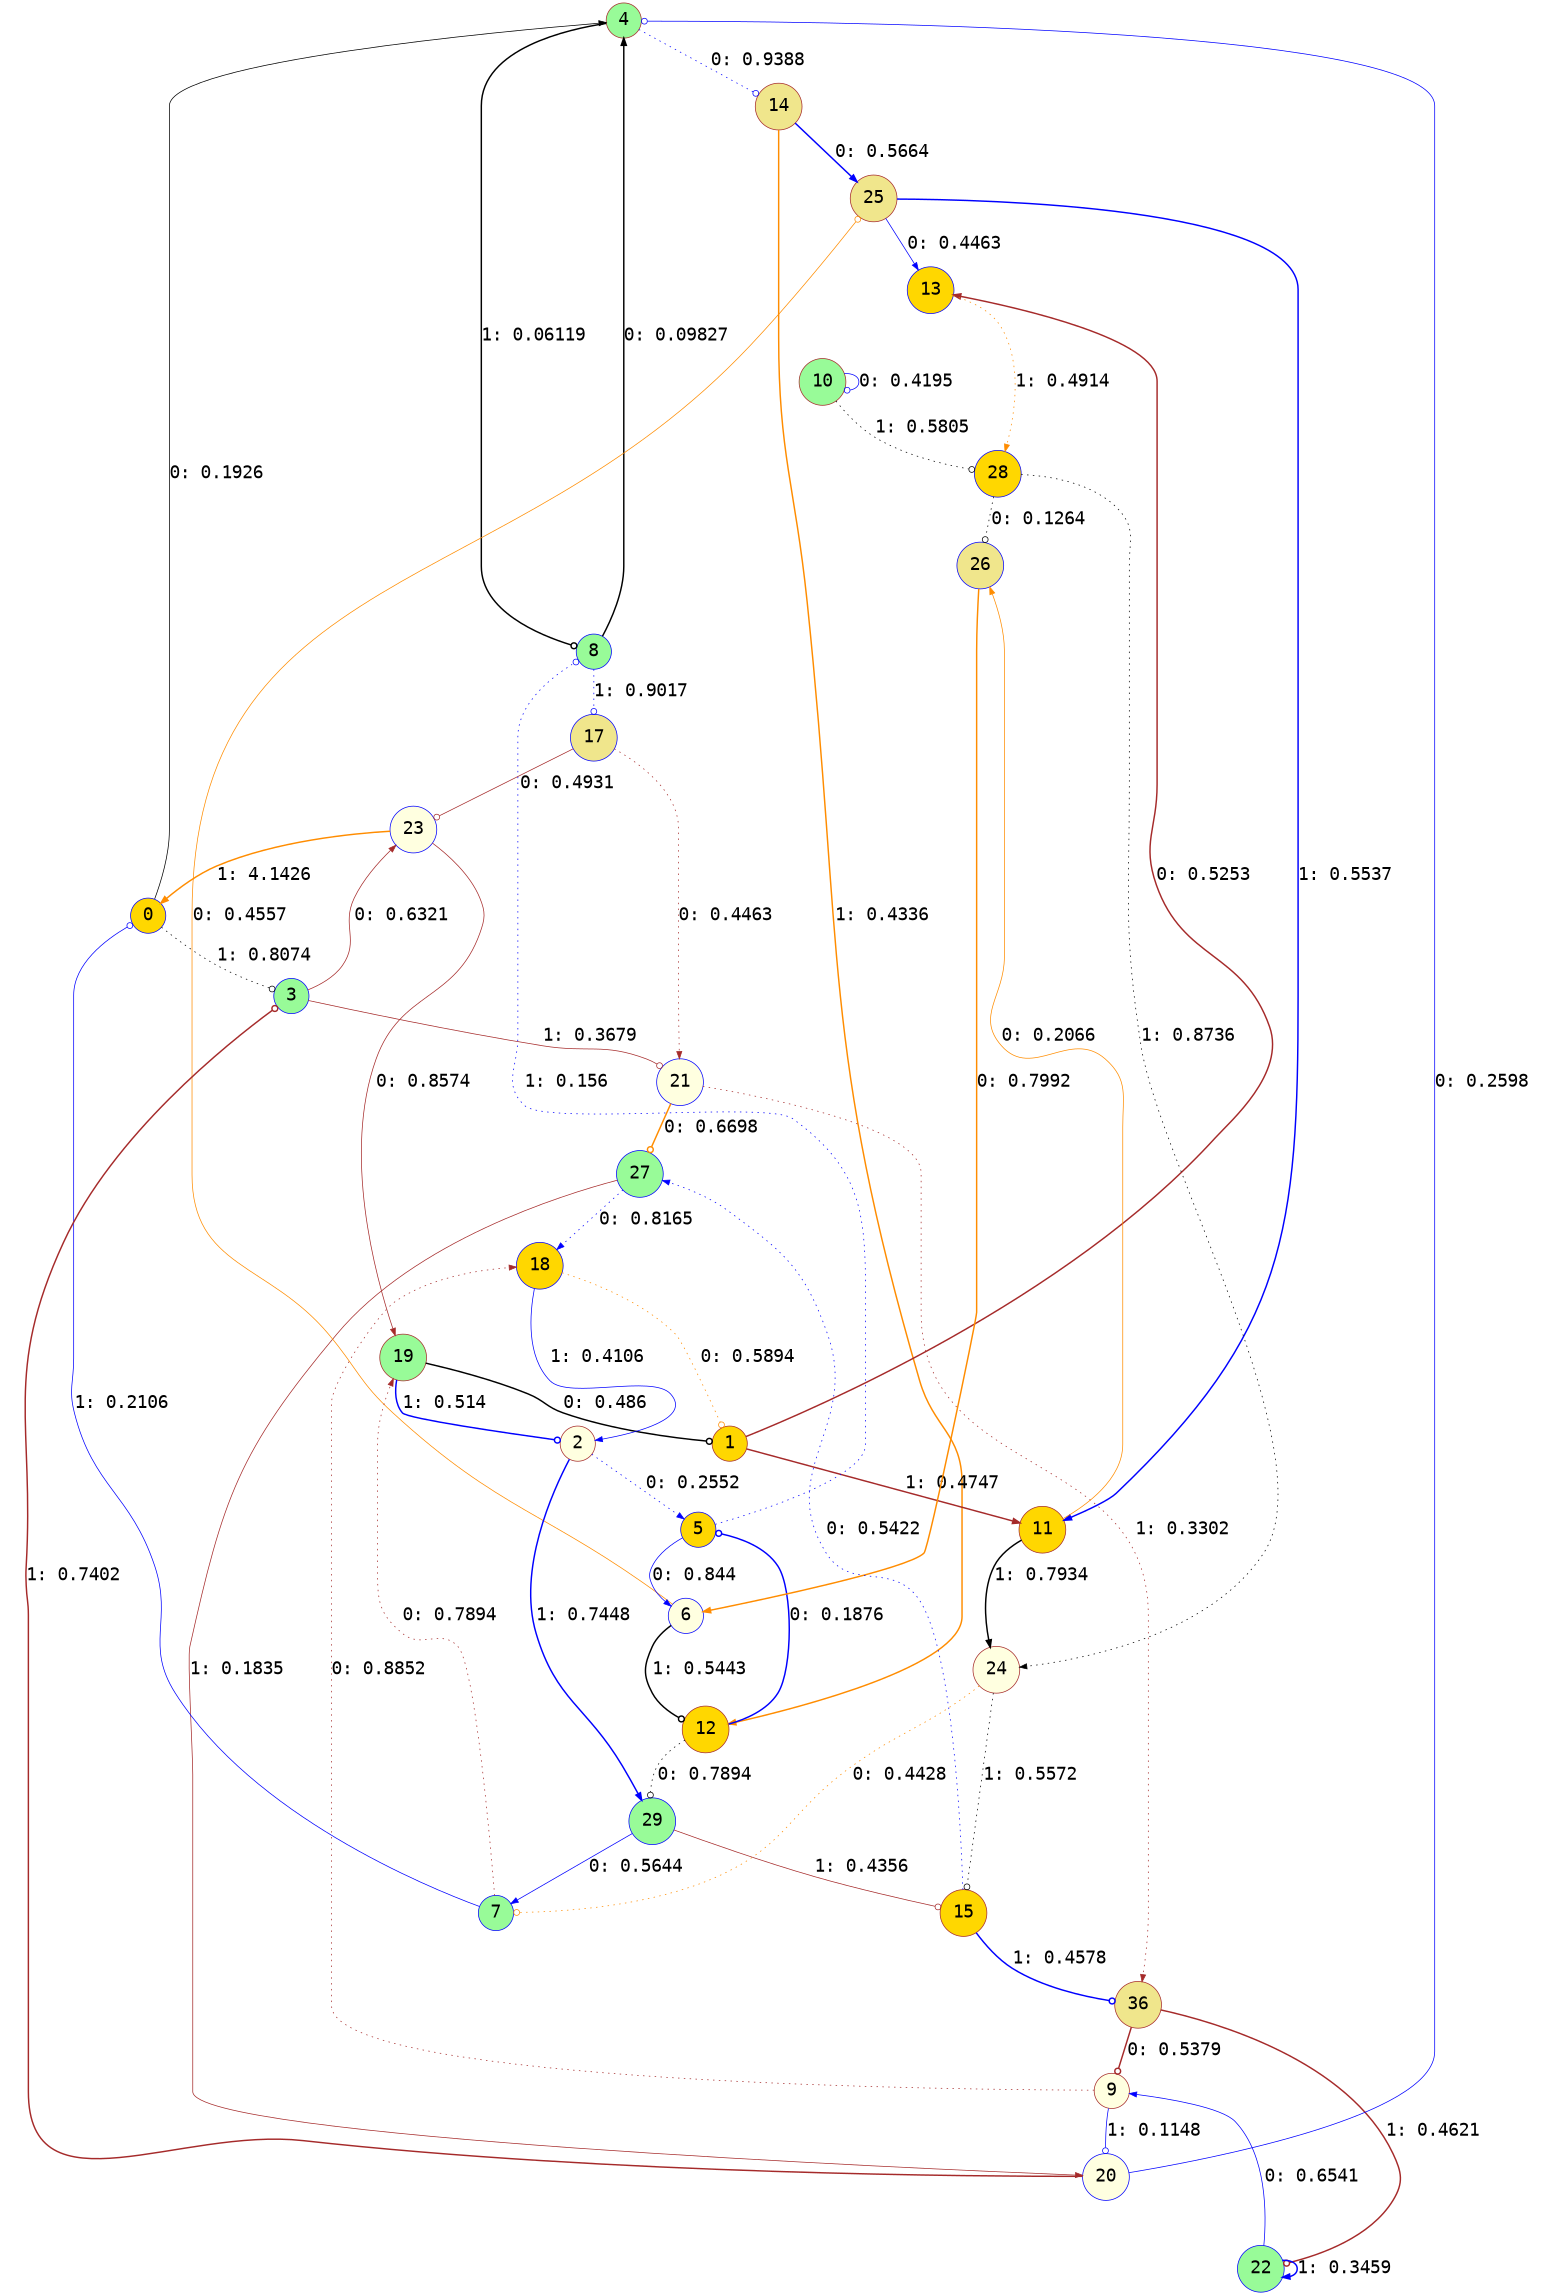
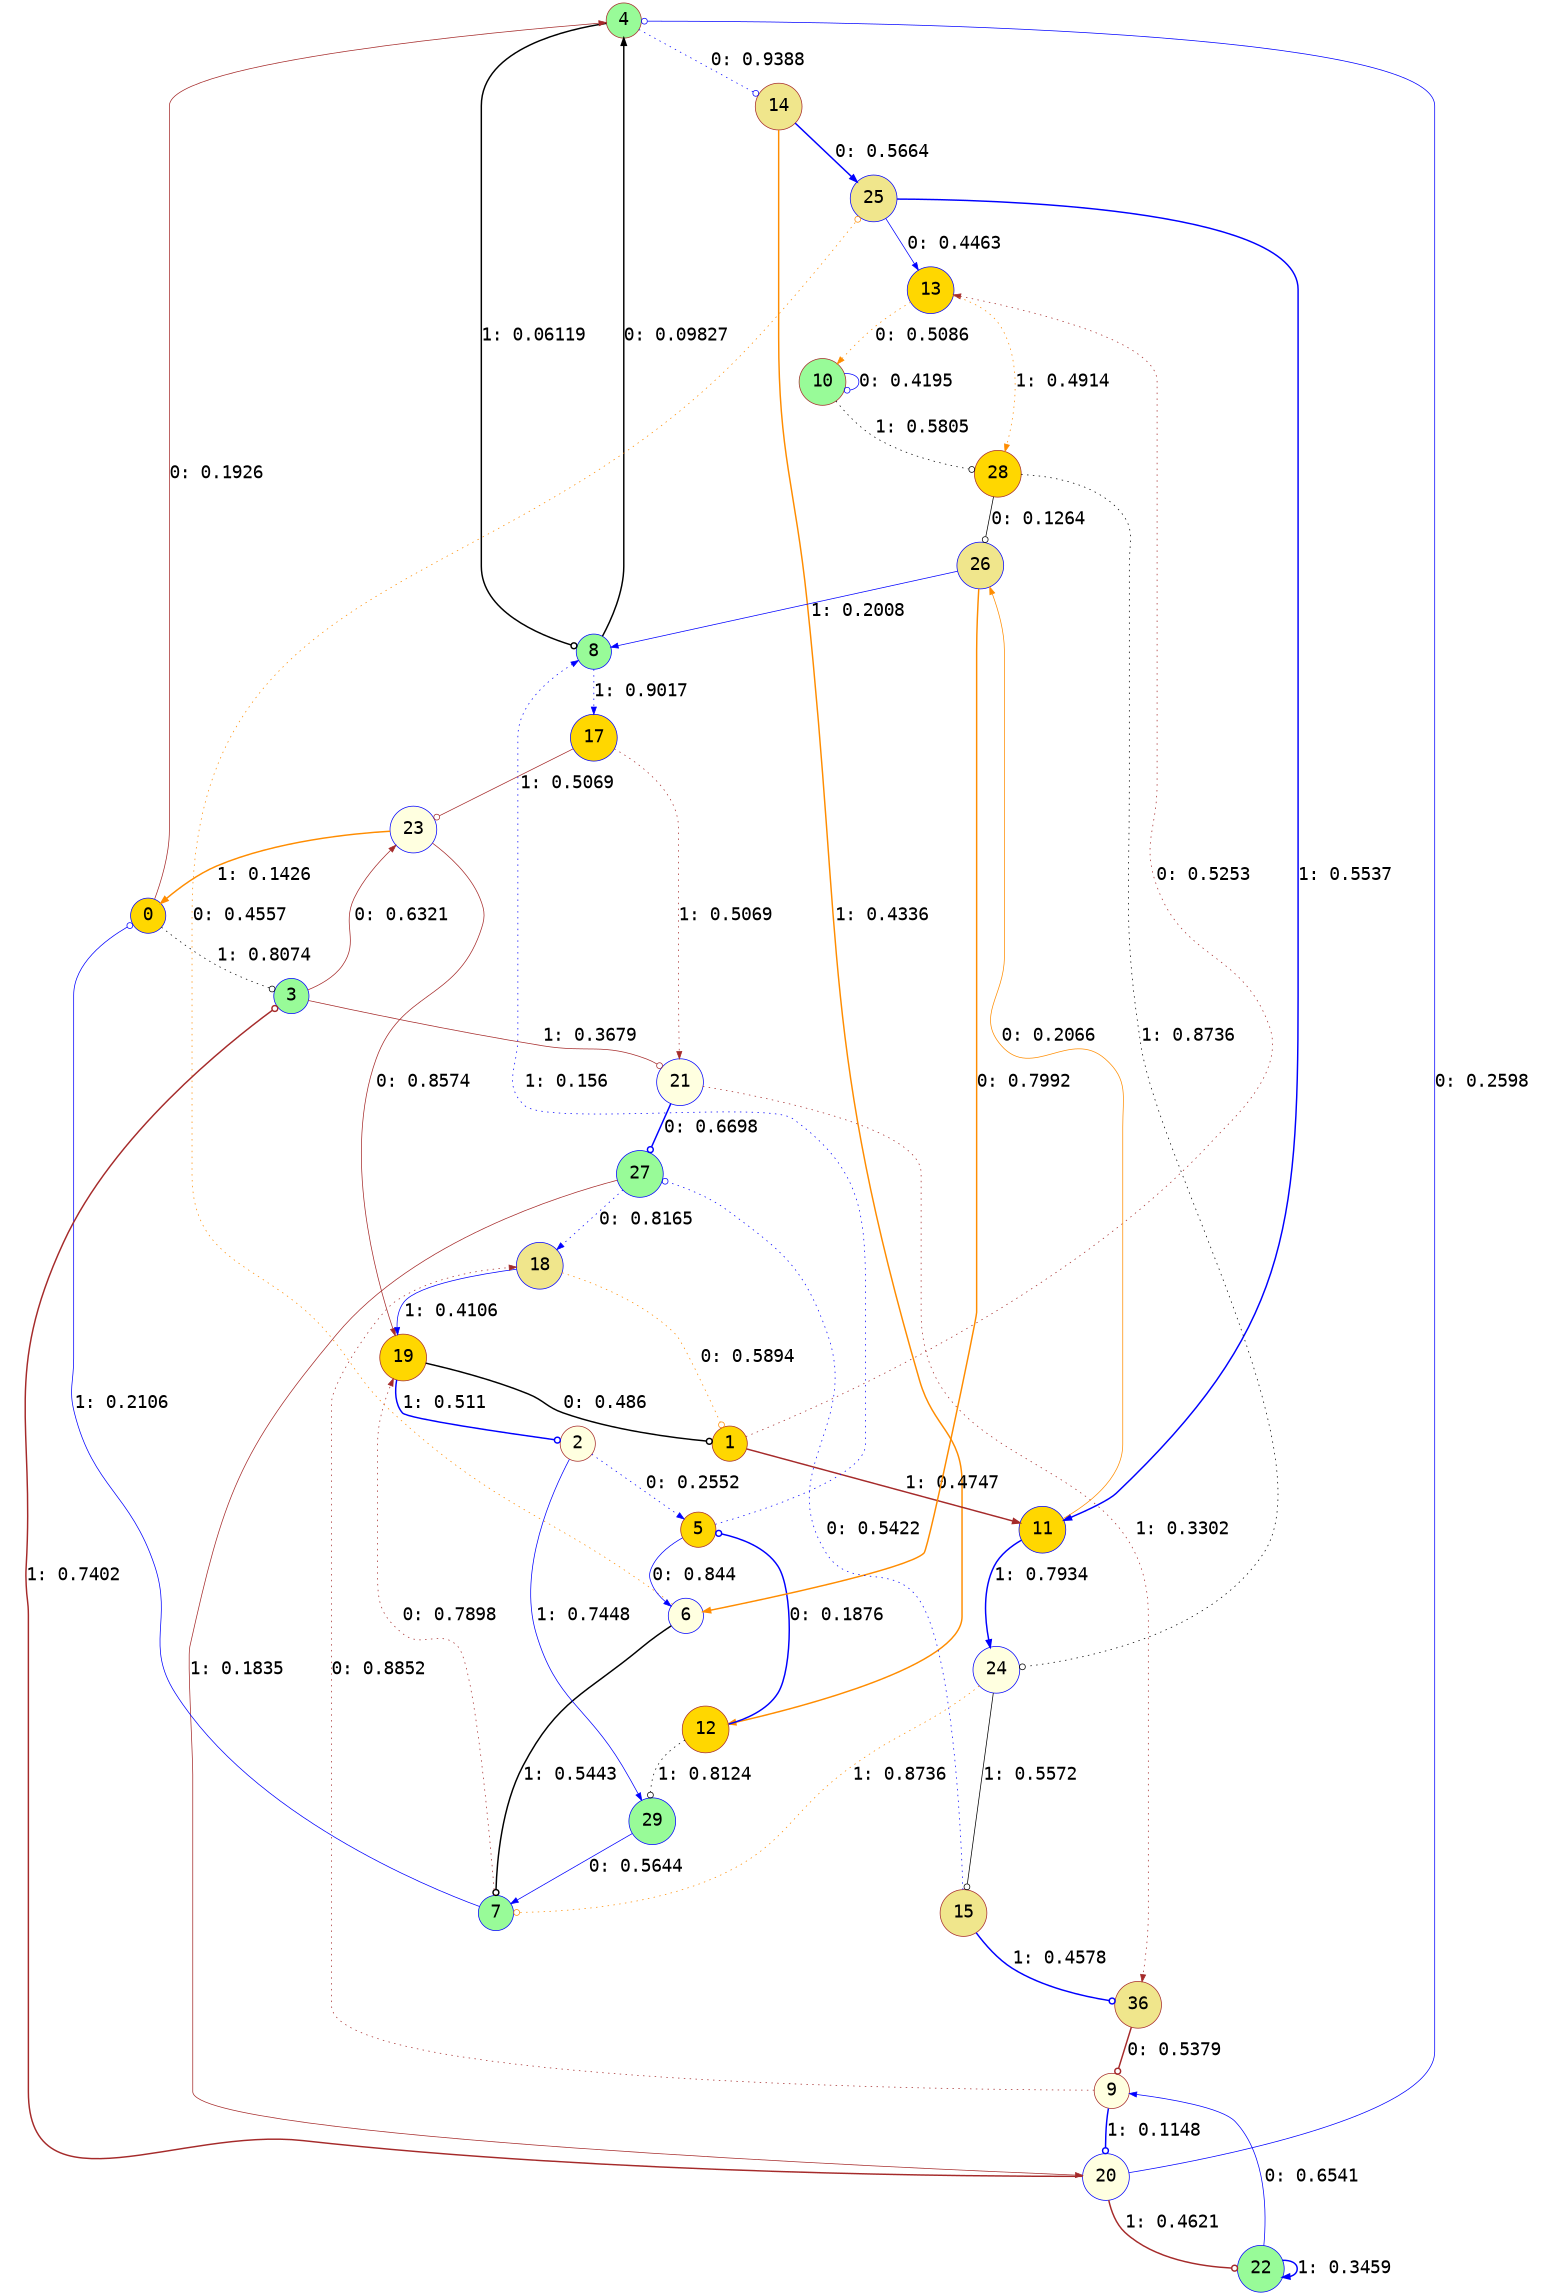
node "25": color brown -> blue
edge "0" -> "4": color black -> brown
edge "13" -> "10": added, label "0: 0.5086"
node "28": color blue -> brown
edge "28" -> "26": style dotted -> solid
edge "26" -> "8": added, label "1: 0.2008"
edge "8" -> "17": arrowhead odot -> normal
node "17": fillcolor khaki -> gold
edge "17" -> "23": label "0: 0.4931   " -> "1: 0.5069   "
edge "23" -> "0": label "1: 4.1426   " -> "1: 0.1426   "
edge "17" -> "21": label "0: 0.4463   " -> "1: 0.5069   "
edge "6" -> "25": style solid -> dotted
edge "1" -> "13": style bold -> dotted
edge "5" -> "8": arrowhead odot -> normal
edge "28" -> "24": arrowhead normal -> odot
edge "21" -> "27": color darkorange -> blue
node "18": fillcolor gold -> khaki
node "19": fillcolor palegreen -> gold
edge "18" -> "2": now "18" -> "19"
edge "19" -> "2": label "1: 0.514    " -> "1: 0.511    "
node "5": color blue -> brown
edge "15" -> "27": arrowhead normal -> odot
node "11": color brown -> blue
edge "11" -> "24": color black -> blue
edge "7" -> "19": label "0: 0.7894   " -> "0: 0.7898   "
edge "2" -> "29": style bold -> solid
node "24": color brown -> blue
edge "6" -> "12": now "6" -> "7"
edge "12" -> "29": label "0: 0.7894   " -> "1: 0.8124   "
edge "24" -> "7": label "0: 0.4428   " -> "1: 0.8736   "
edge "24" -> "15": style dotted -> solid
edge "29" -> "15": removed, label "1: 0.4356"
node "15": fillcolor gold -> khaki
edge "36" -> "22": now "20" -> "22"
edge "9" -> "20": style solid -> bold
